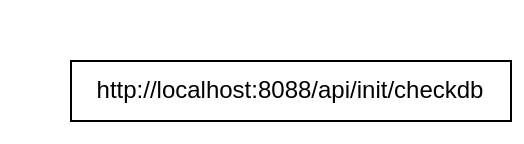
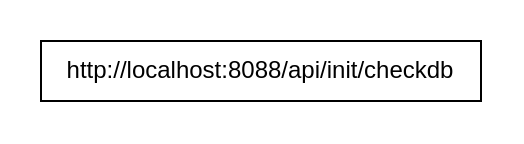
node "http://localhost:8088/api/init/checkdb": moved (291, 91) -> (261, 71)
